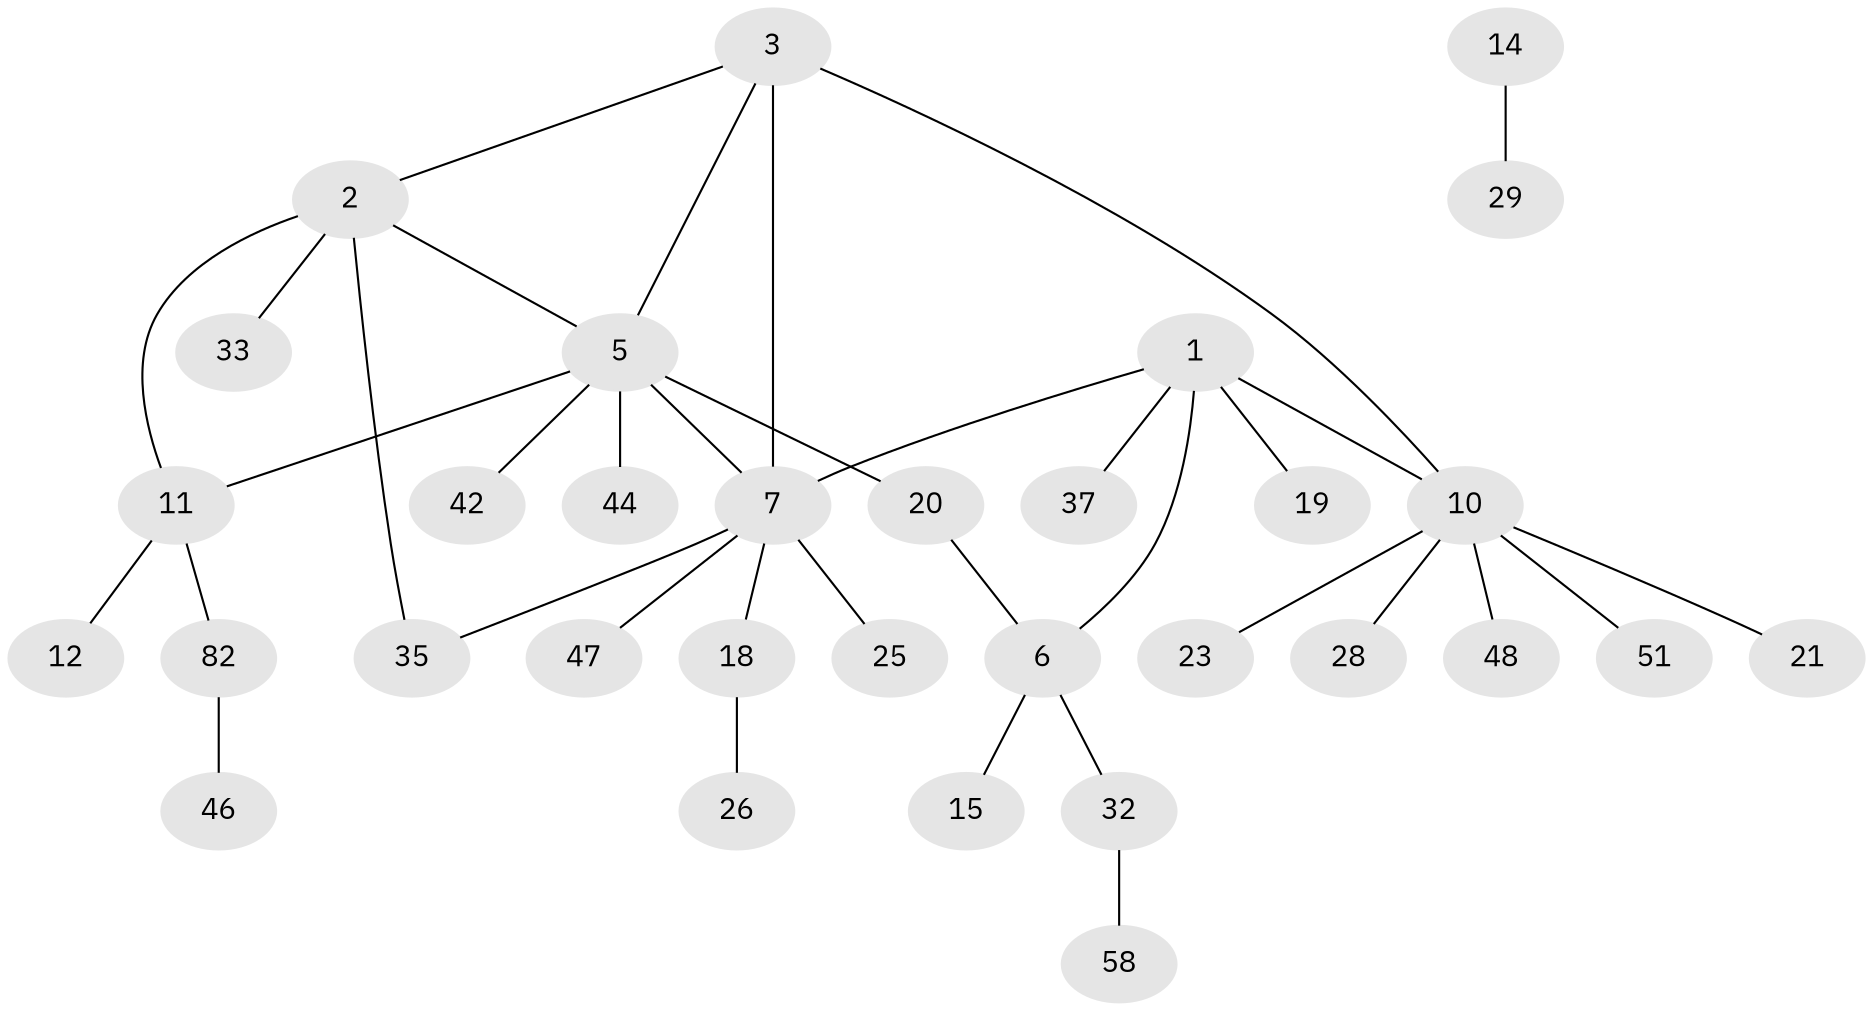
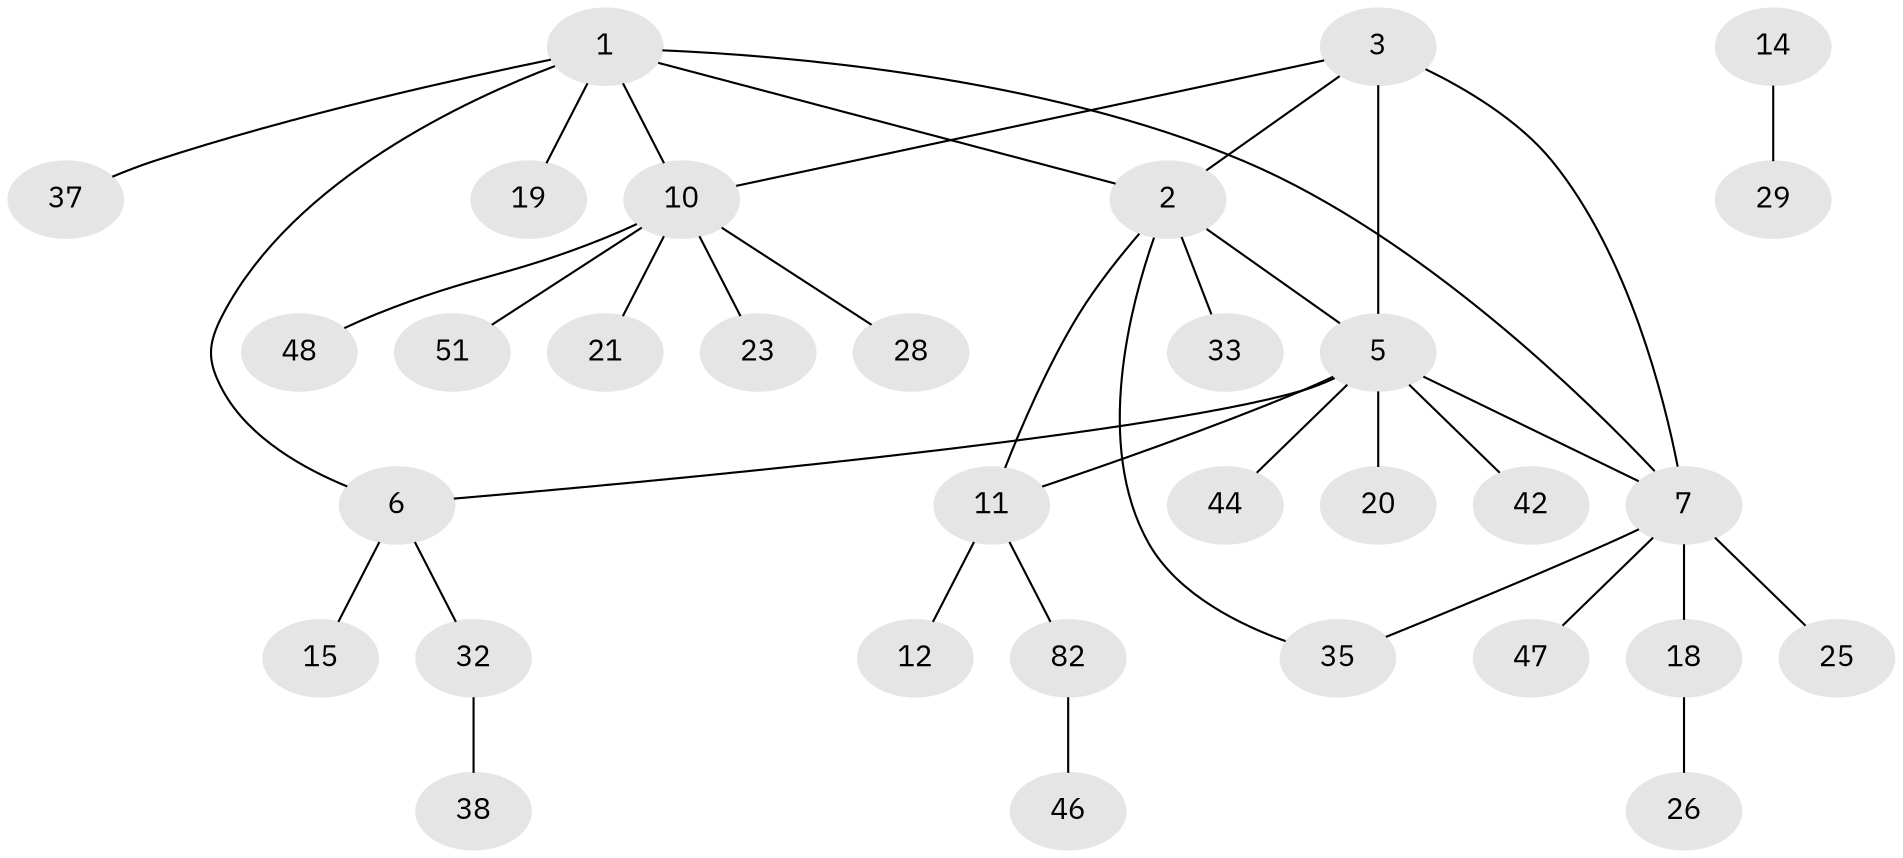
edge "1" -- "2": added
edge "20" -- "6": now "5" -- "6"
node "58": label "58" -> "38"
